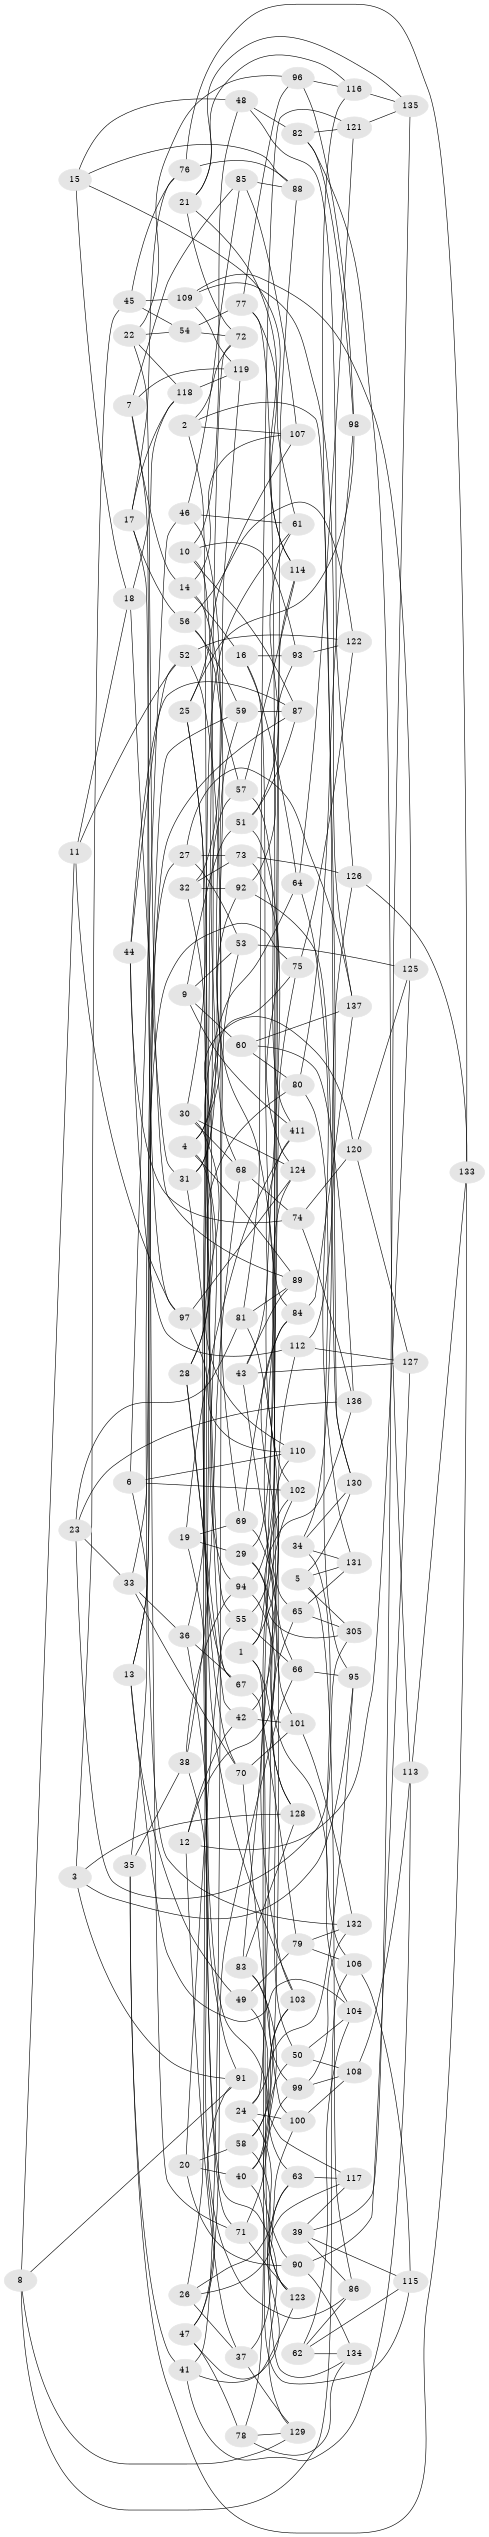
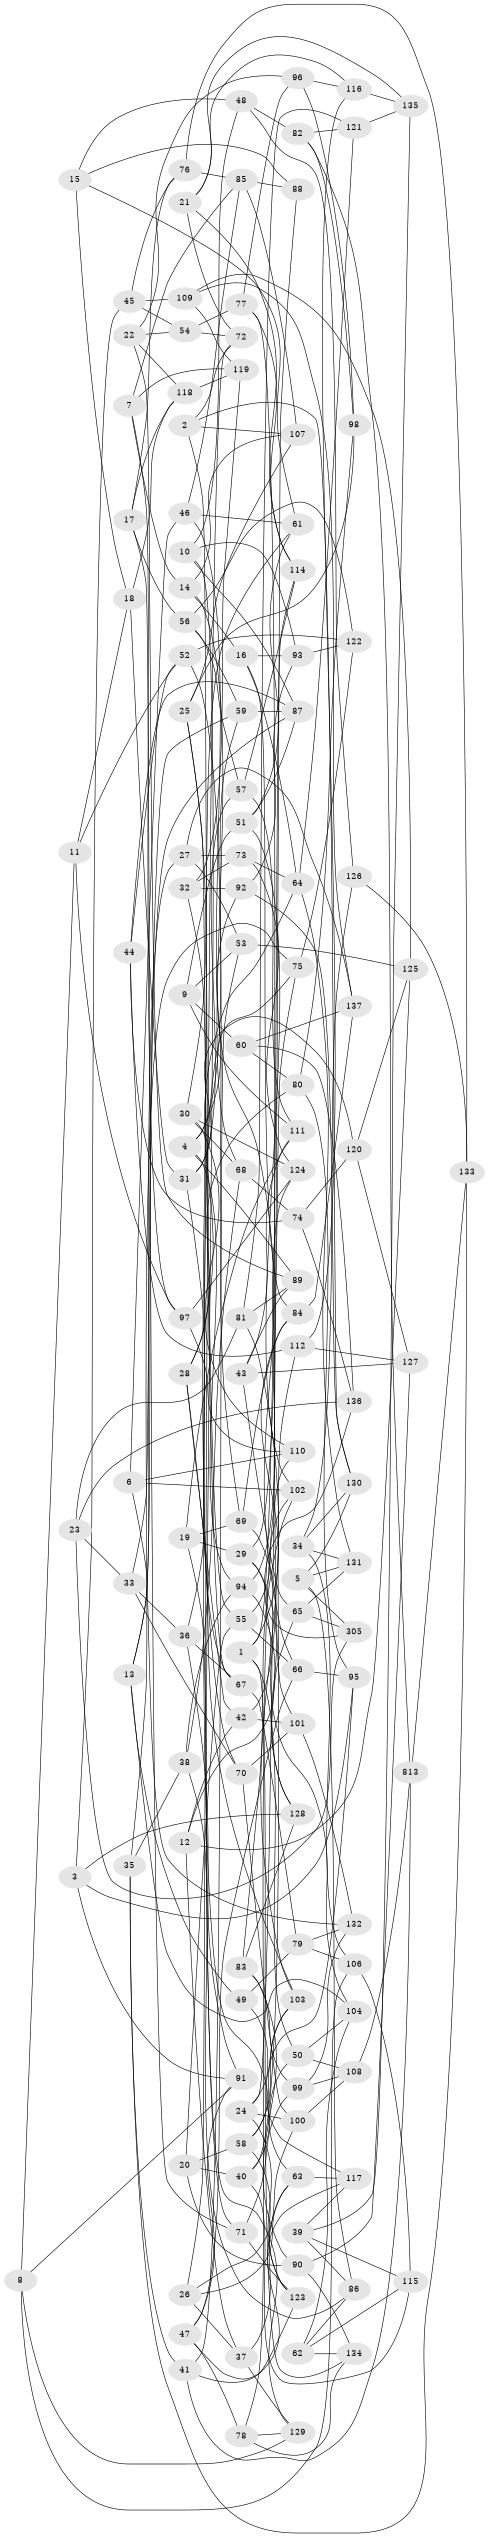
edge "76" -- "88": now "76" -- "85"
edge "73" -- "126": now "73" -- "64"
node "411": label "411" -> "111"
node "113": label "113" -> "813"
